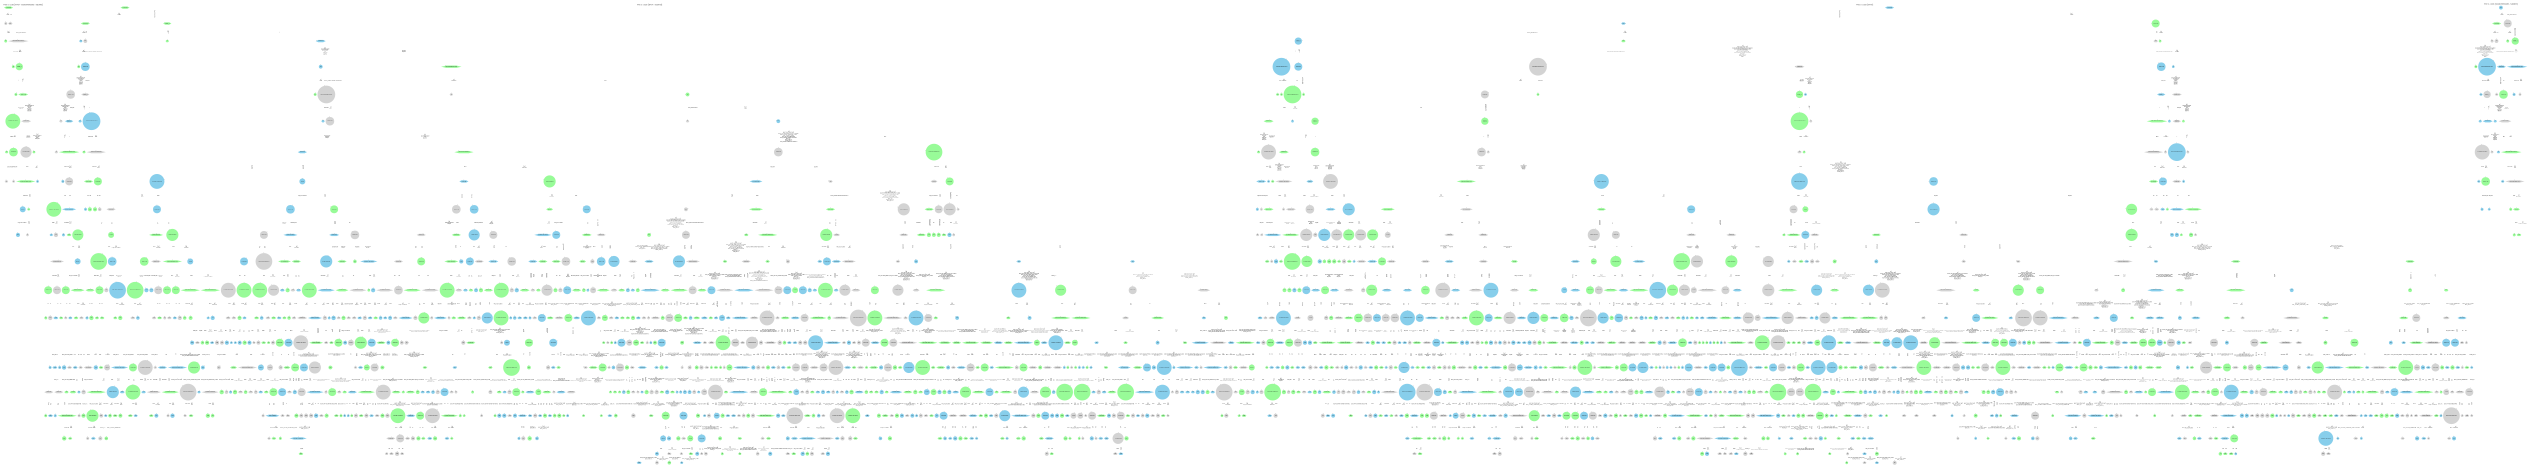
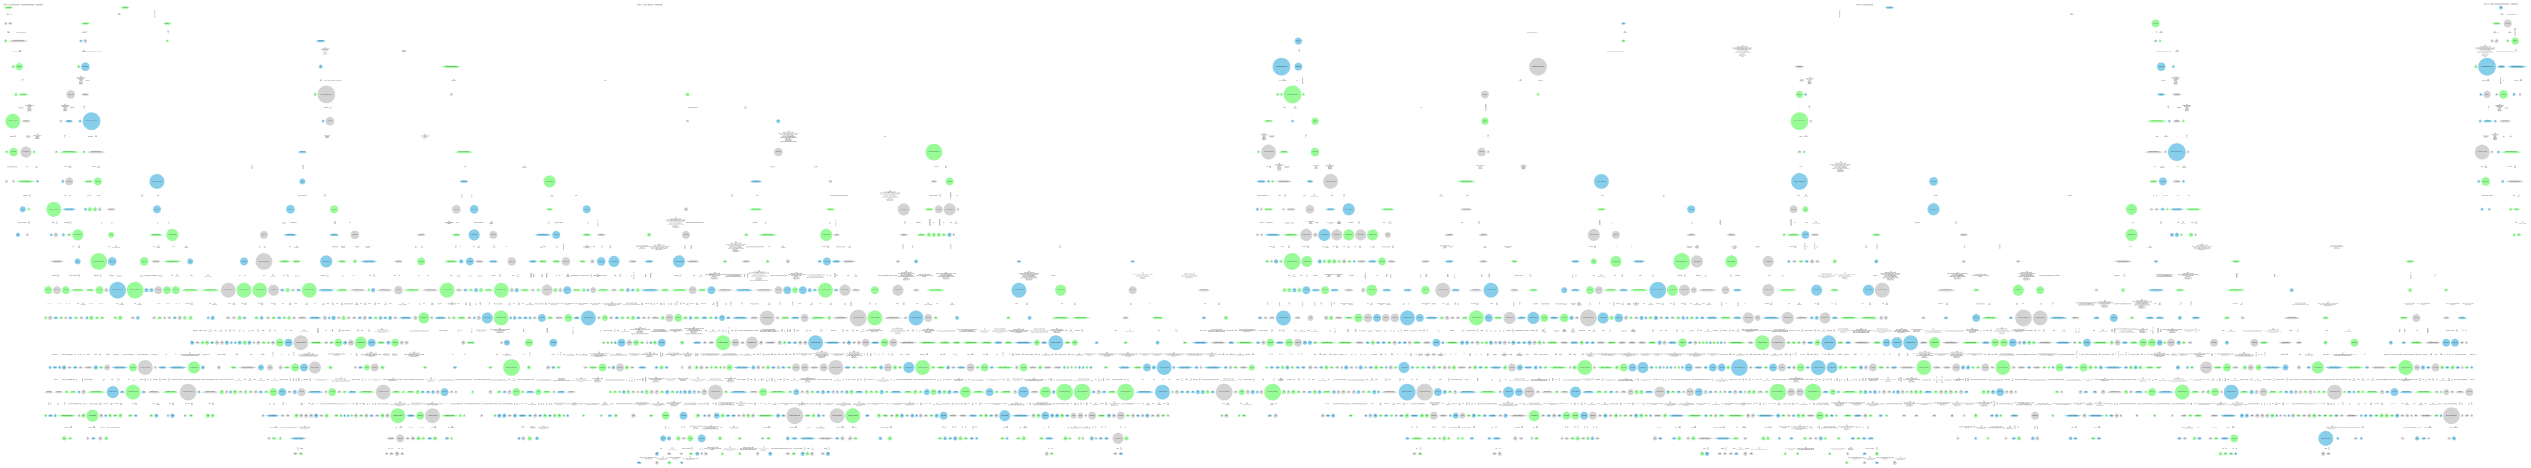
node "0.944": added
node "0.077": added
